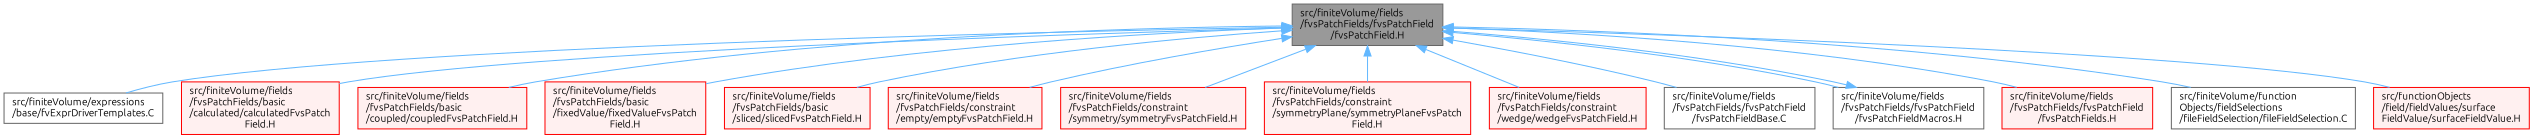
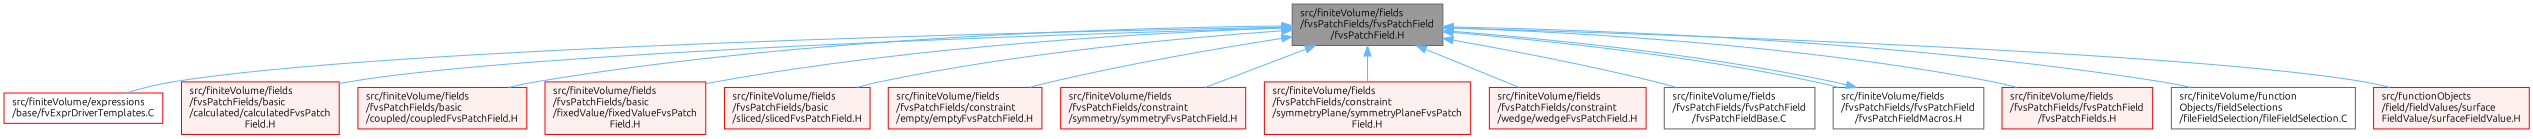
node "src/finiteVolume/expressions /base/fvExprDriverTemplates.C": color grey40 -> red
